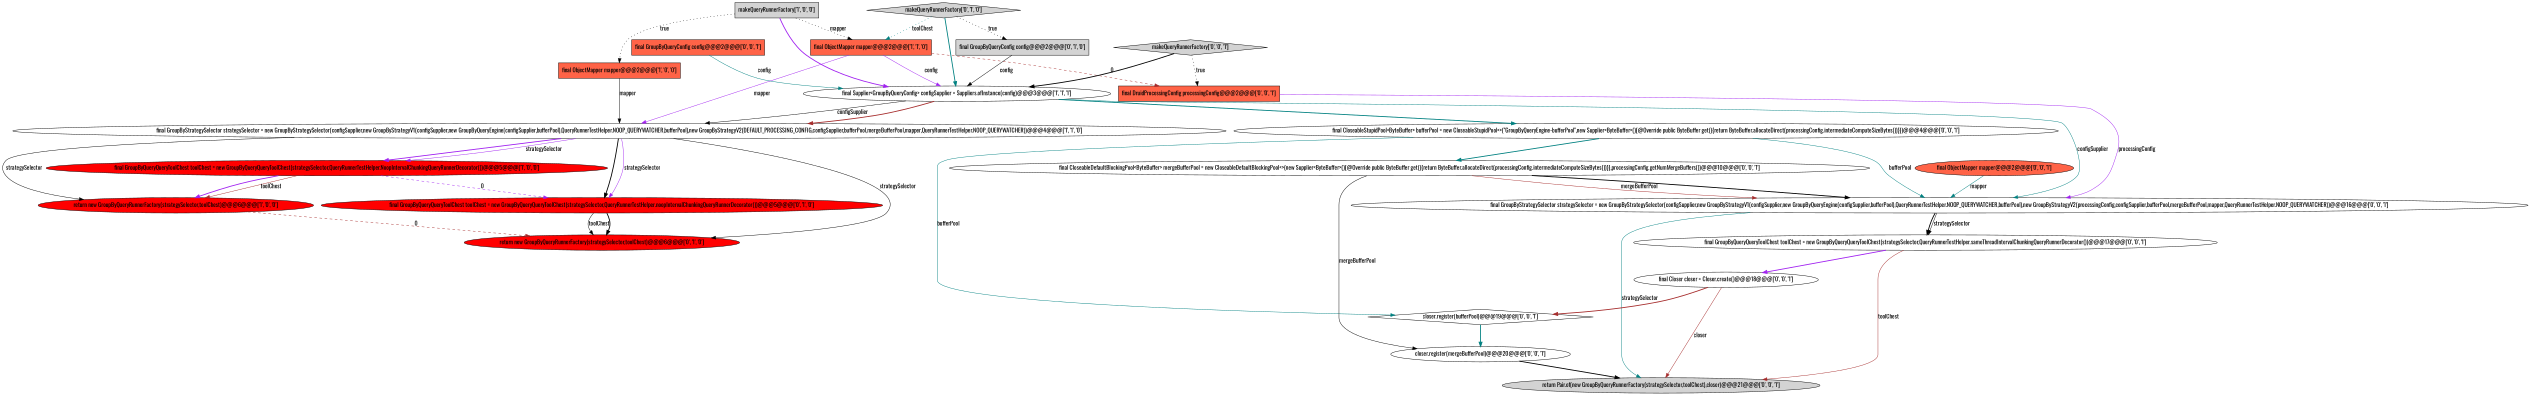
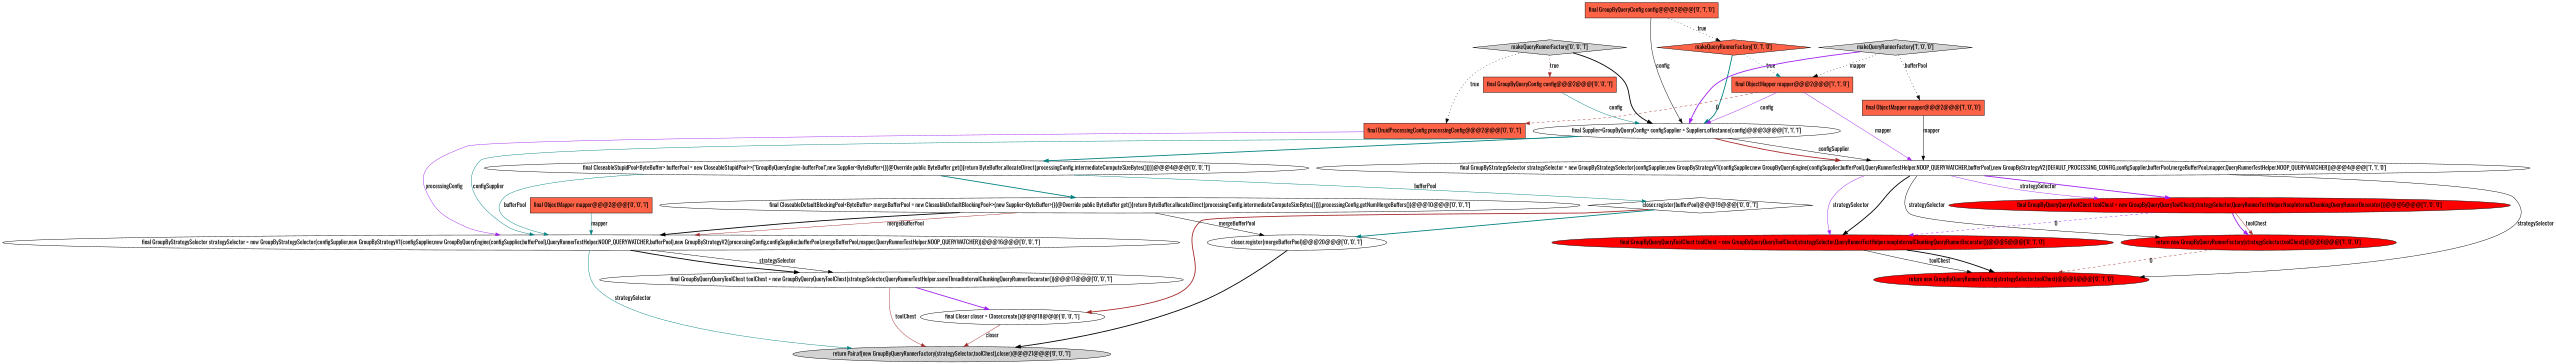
node "makeQueryRunnerFactory['1', '0', '0']": shape box -> diamond
node "makeQueryRunnerFactory['0', '1', '0']": fillcolor lightgray -> tomato
edge "makeQueryRunnerFactory['0', '1', '0']" -> "final GroupByQueryConfig config@@@2@@@['0', '1', '0']": reversed
edge "makeQueryRunnerFactory['1', '0', '0']" -> "final ObjectMapper mapper@@@2@@@['1', '0', '0']": label "true" -> "bufferPool"
edge "makeQueryRunnerFactory['0', '1', '0']" -> "final ObjectMapper mapper@@@2@@@['1', '1', '0']": label "toolChest" -> "true"
node "final GroupByQueryConfig config@@@2@@@['0', '1', '0']": fillcolor lightgray -> tomato
edge "makeQueryRunnerFactory['0', '0', '1']" -> "final GroupByQueryConfig config@@@2@@@['0', '0', '1']": added, label "true"
node "final ObjectMapper mapper@@@2@@@['0', '0', '1']": shape ellipse -> box
edge "final Closer closer = Closer.create()@@@18@@@['0', '0', '1']" -> "closer.register(bufferPool)@@@19@@@['0', '0', '1']": reversed
